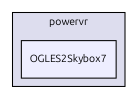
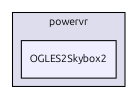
node "OGLES2Skybox7": label "OGLES2Skybox7" -> "OGLES2Skybox2"
